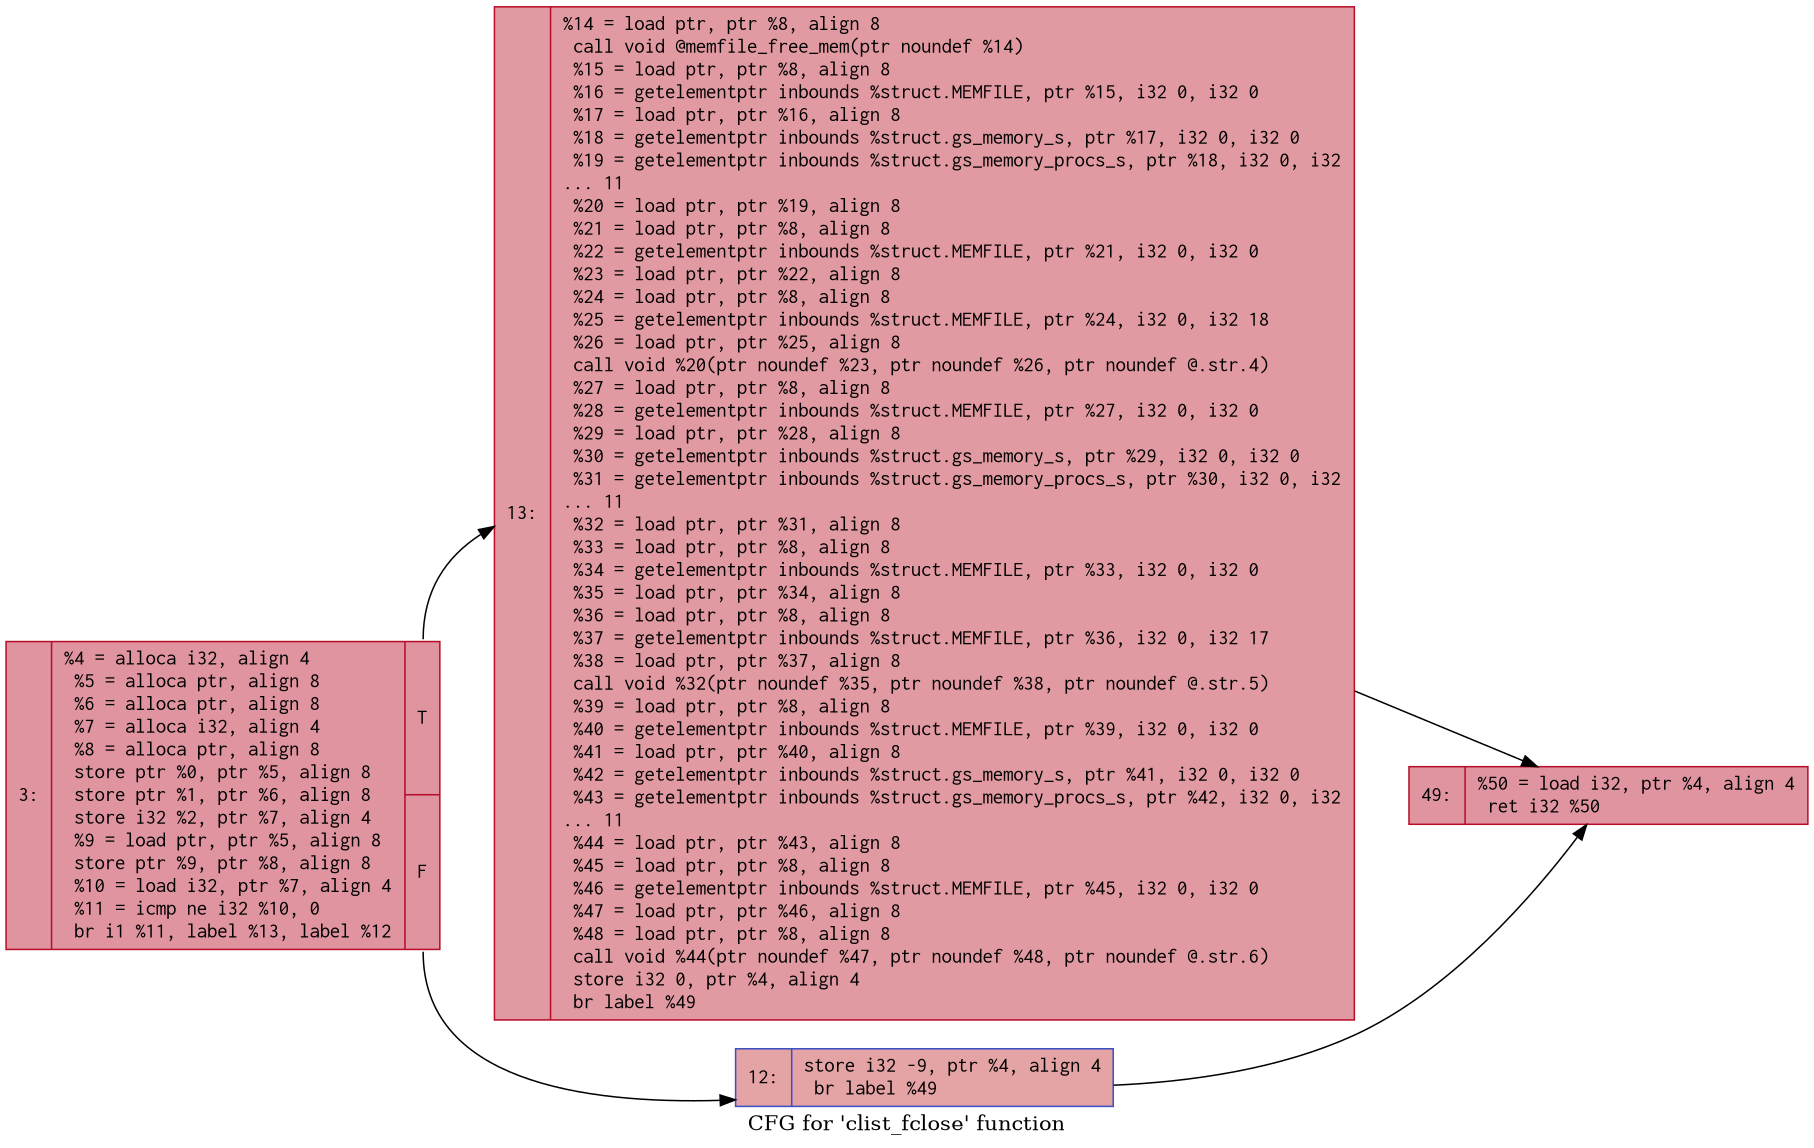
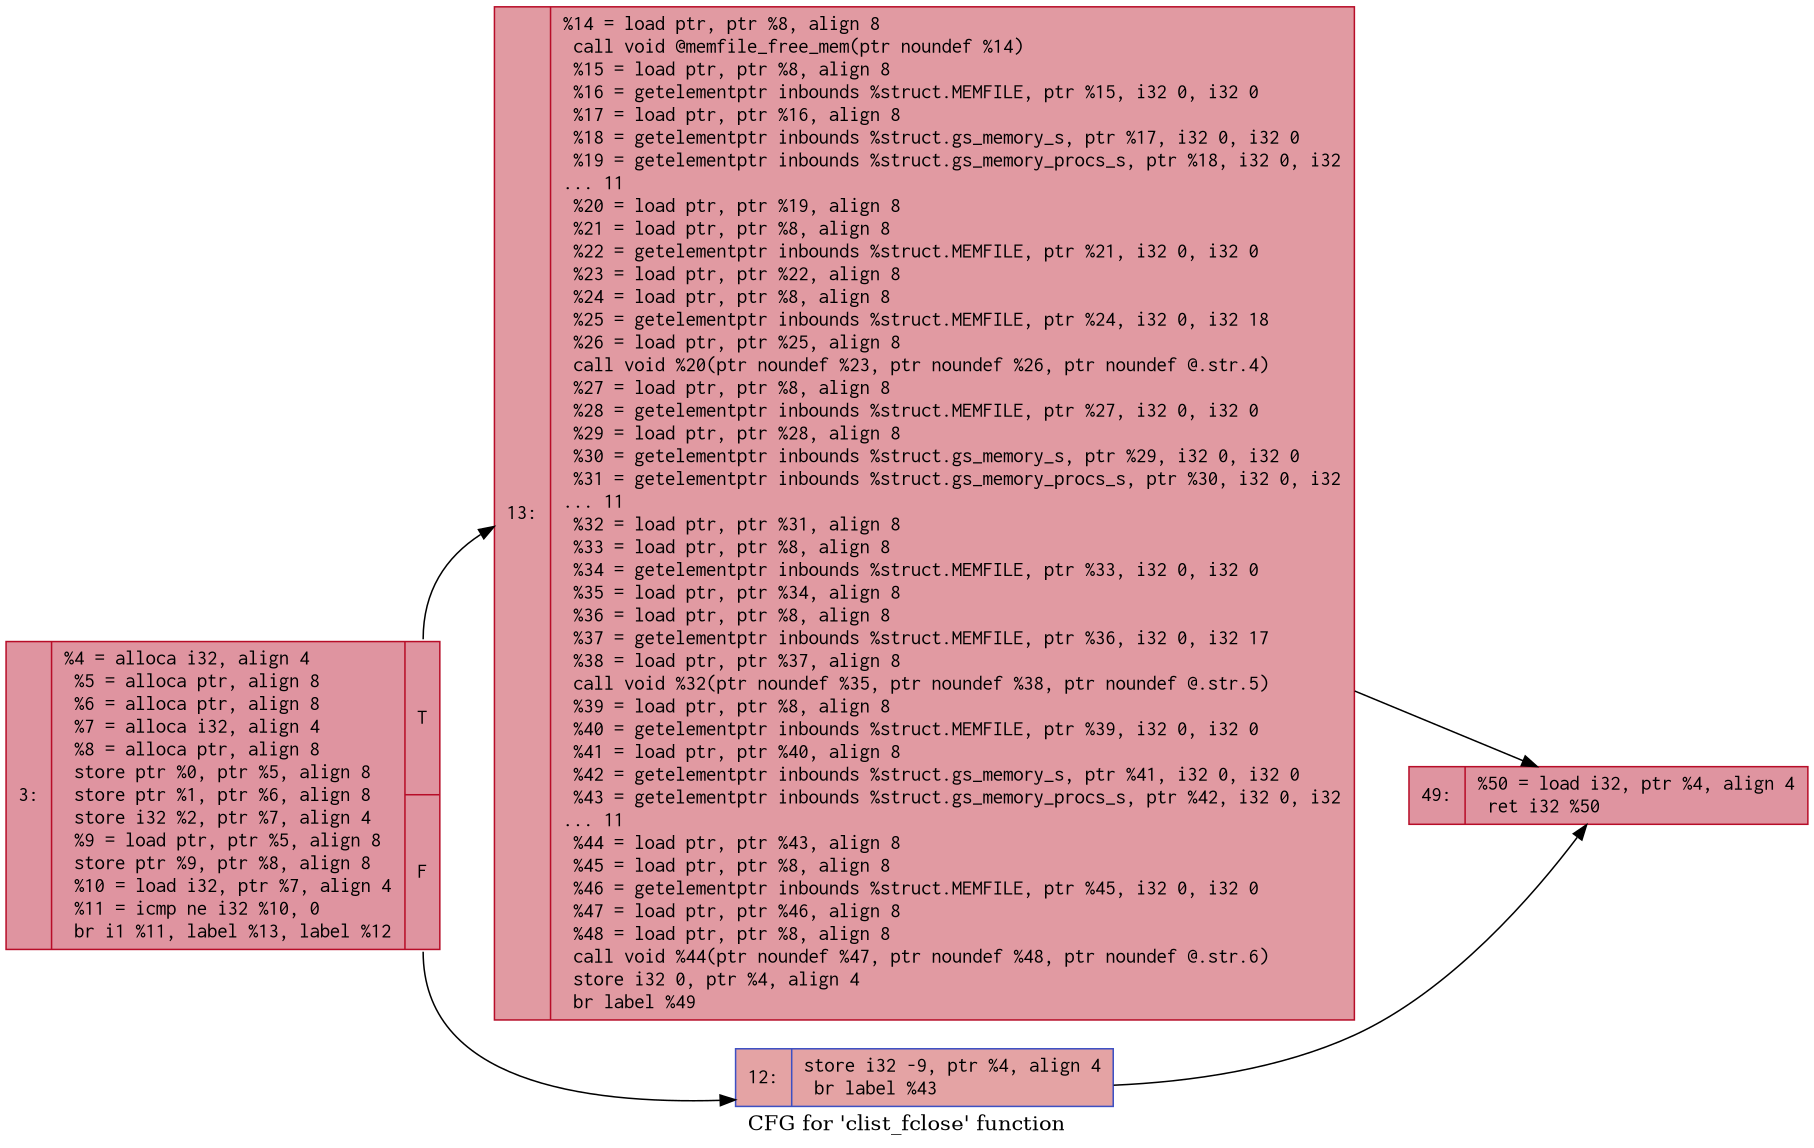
node "12:": text "br label %49" -> "br label %43"
